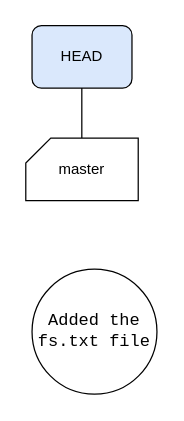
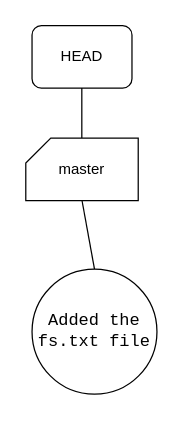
node "HEAD": fillcolor #dae8fc -> #ffffff
edge "master" -- "Added the fs.txt file": added
